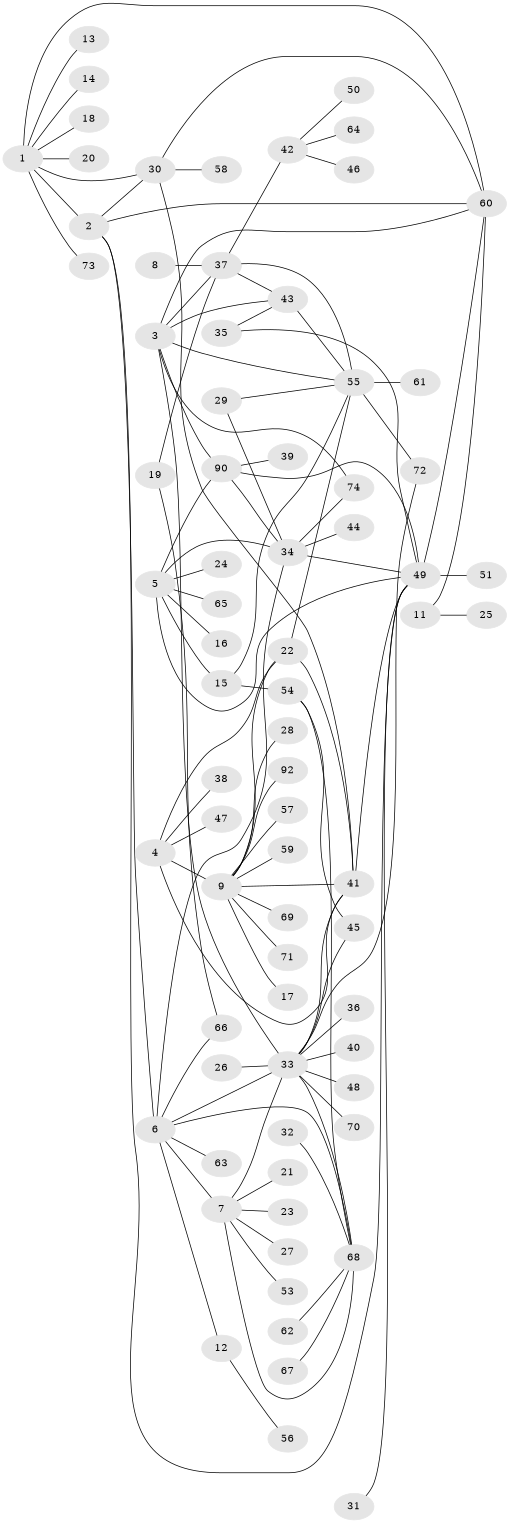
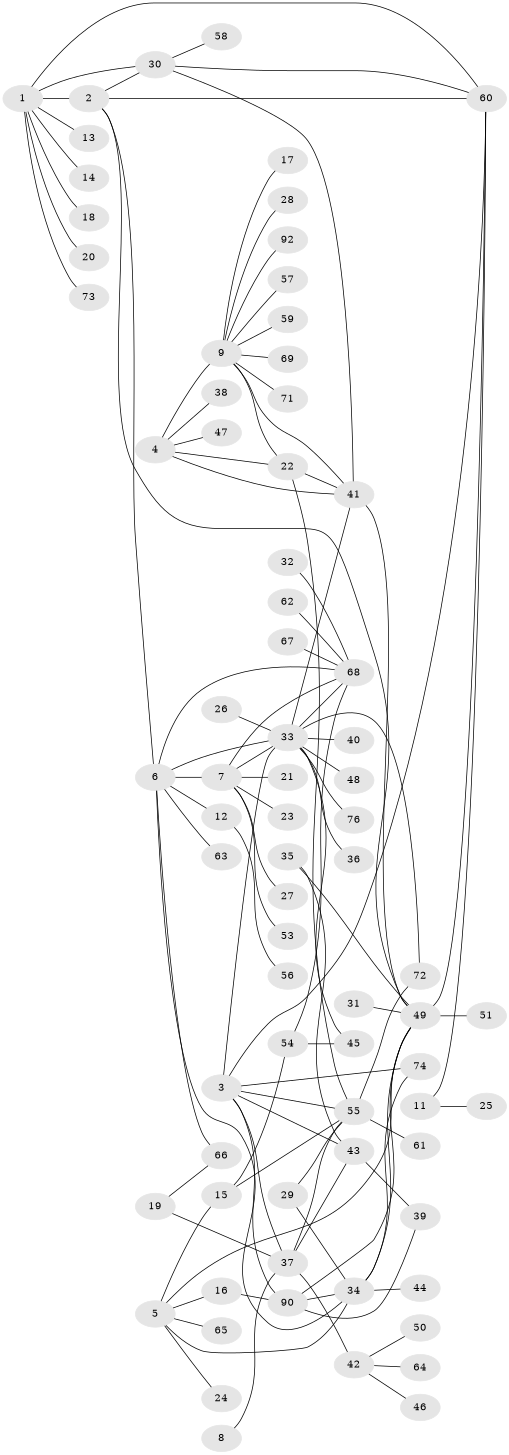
edge "43" -- "55": now "43" -- "39"
edge "90" -- "5": now "90" -- "16"
node "70": label "70" -> "76"
